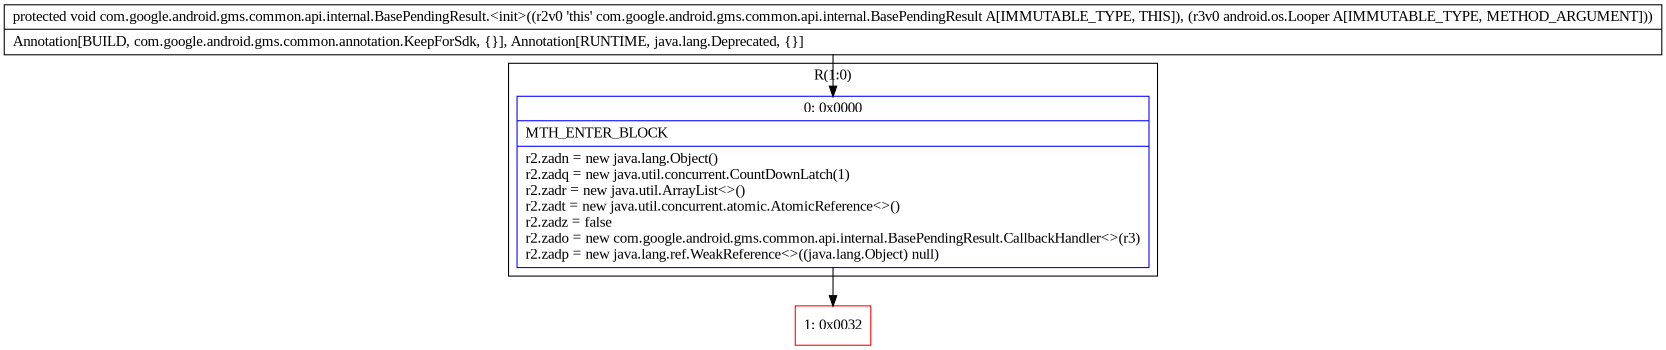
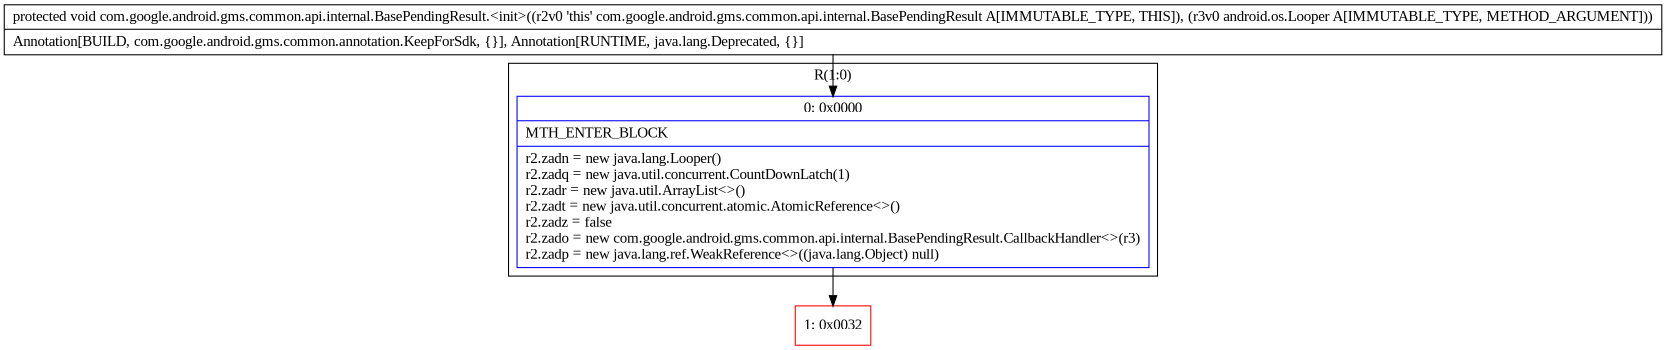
node "0: 0x0000": text "r2.zadn = new java.lang.Object()" -> "r2.zadn = new java.lang.Looper()"
